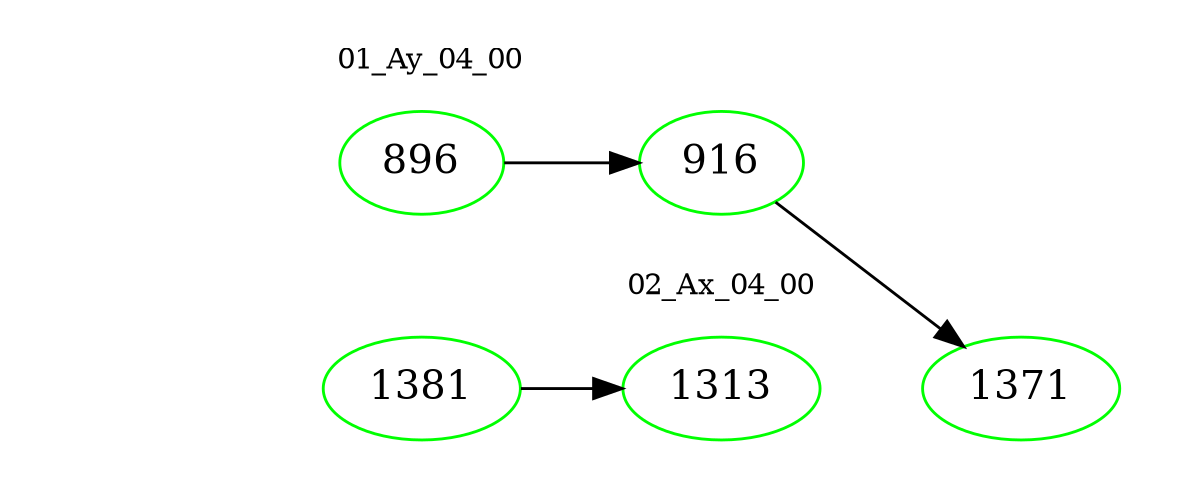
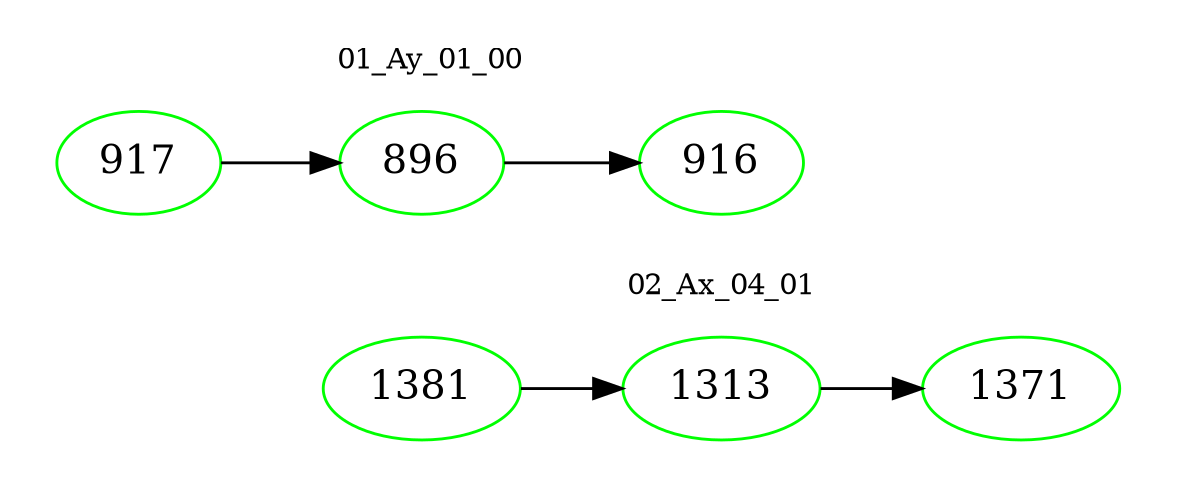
cluster "01_Ay_04_00": label "01_Ay_04_00" -> "01_Ay_01_00"
node "917": added
edge "916" -> "1371": now "1313" -> "1371"
cluster "02_Ax_04_00": label "02_Ax_04_00" -> "02_Ax_04_01"
